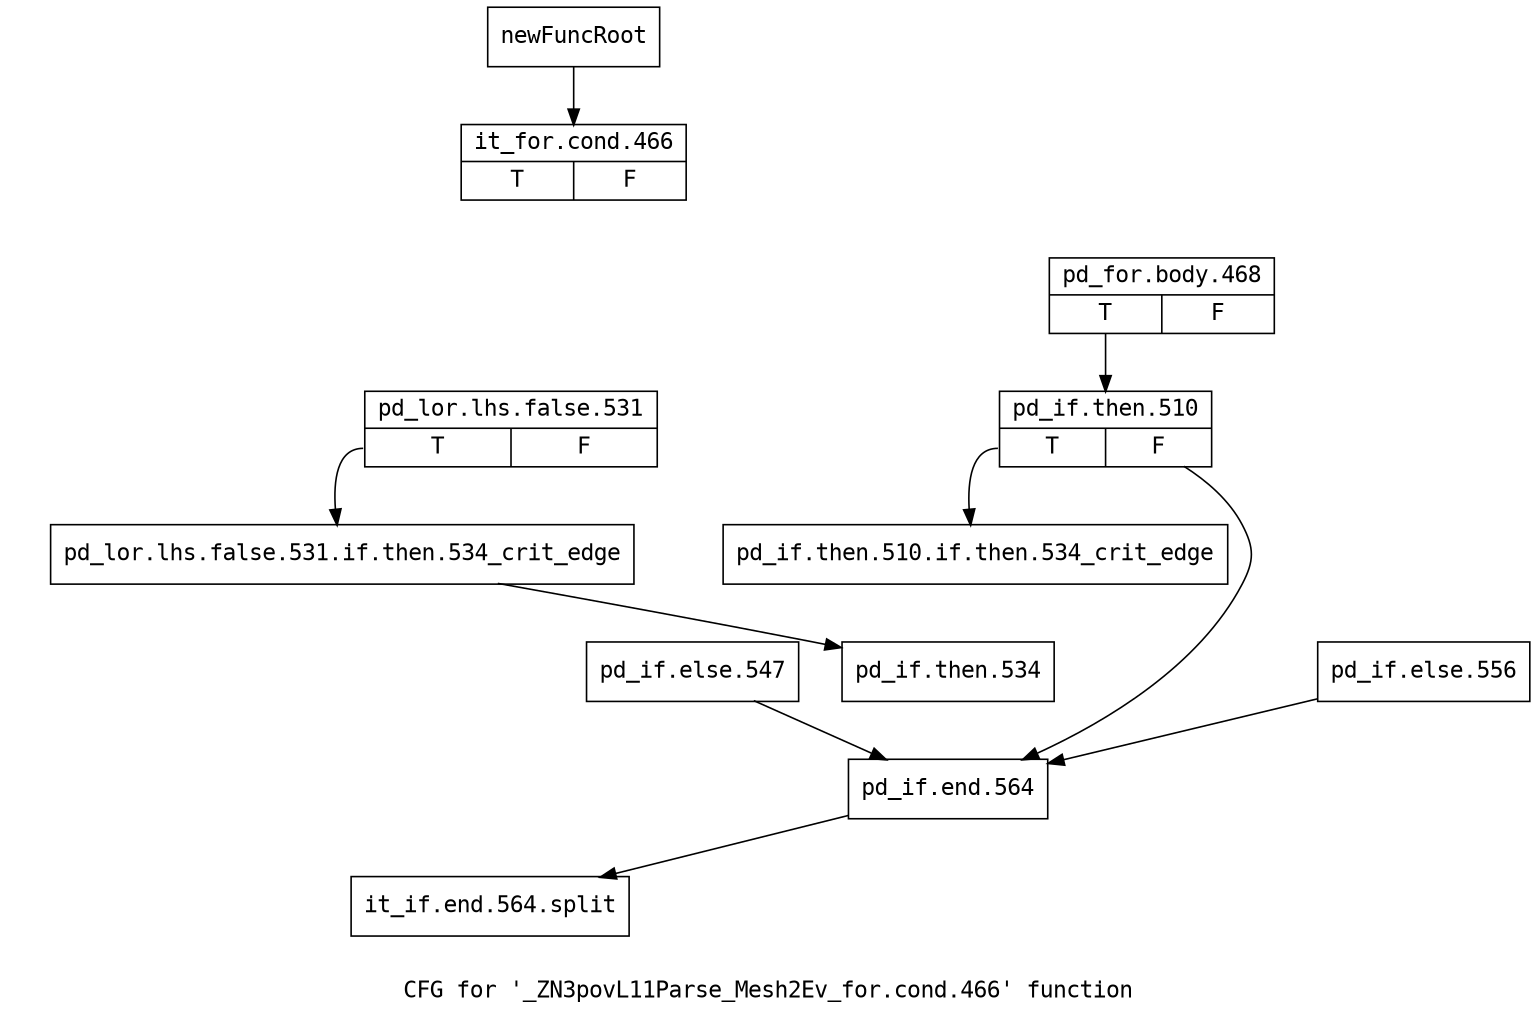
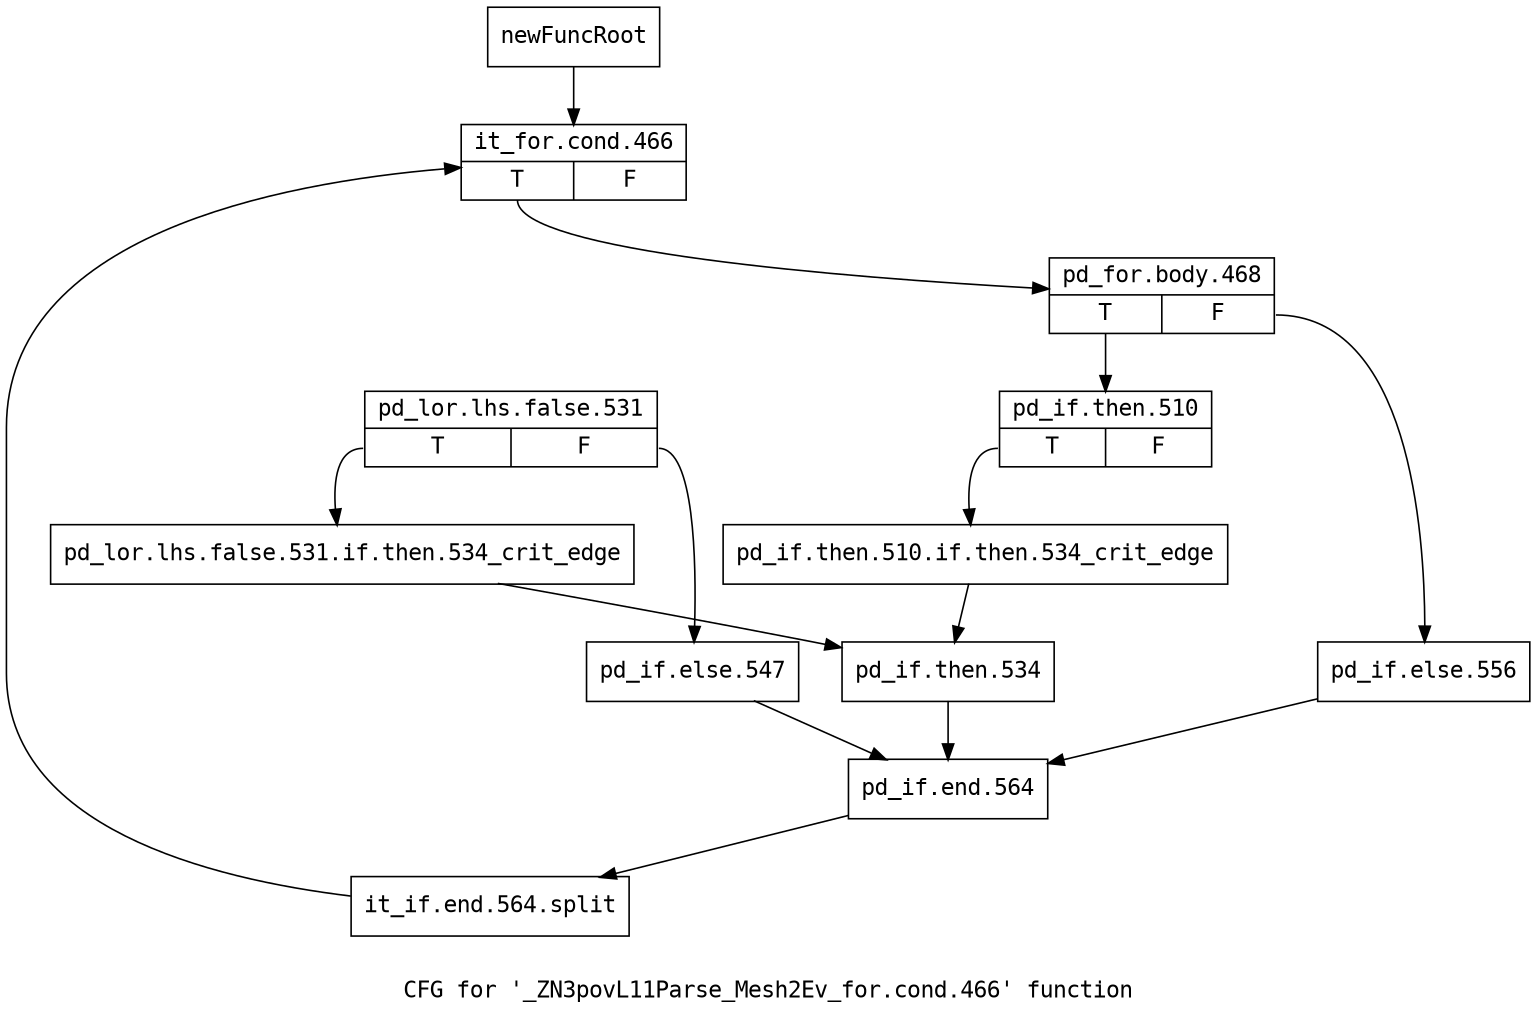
edge "it_for.cond.466" -> "pd_for.body.468": added
edge "pd_for.body.468" -> "pd_if.else.556": added
edge "it_if.end.564.split" -> "it_for.cond.466": added
edge "pd_lor.lhs.false.531" -> "pd_if.else.547": added
edge "pd_if.then.510.if.then.534_crit_edge" -> "pd_if.then.534": added
edge "pd_if.then.510" -> "pd_if.end.564": now "pd_if.then.534" -> "pd_if.end.564"
